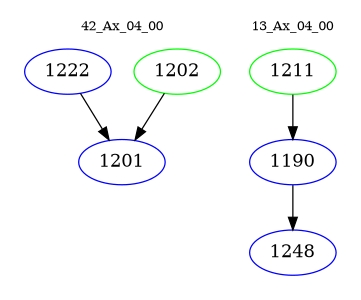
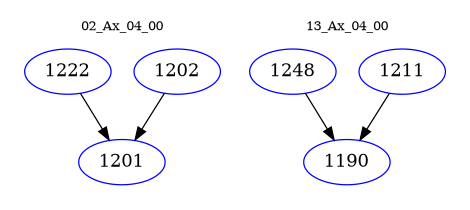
cluster "42_Ax_04_00": label "42_Ax_04_00" -> "02_Ax_04_00"
node "1202": color green -> blue
node "1211": color green -> blue
edge "1190" -> "1248": reversed
